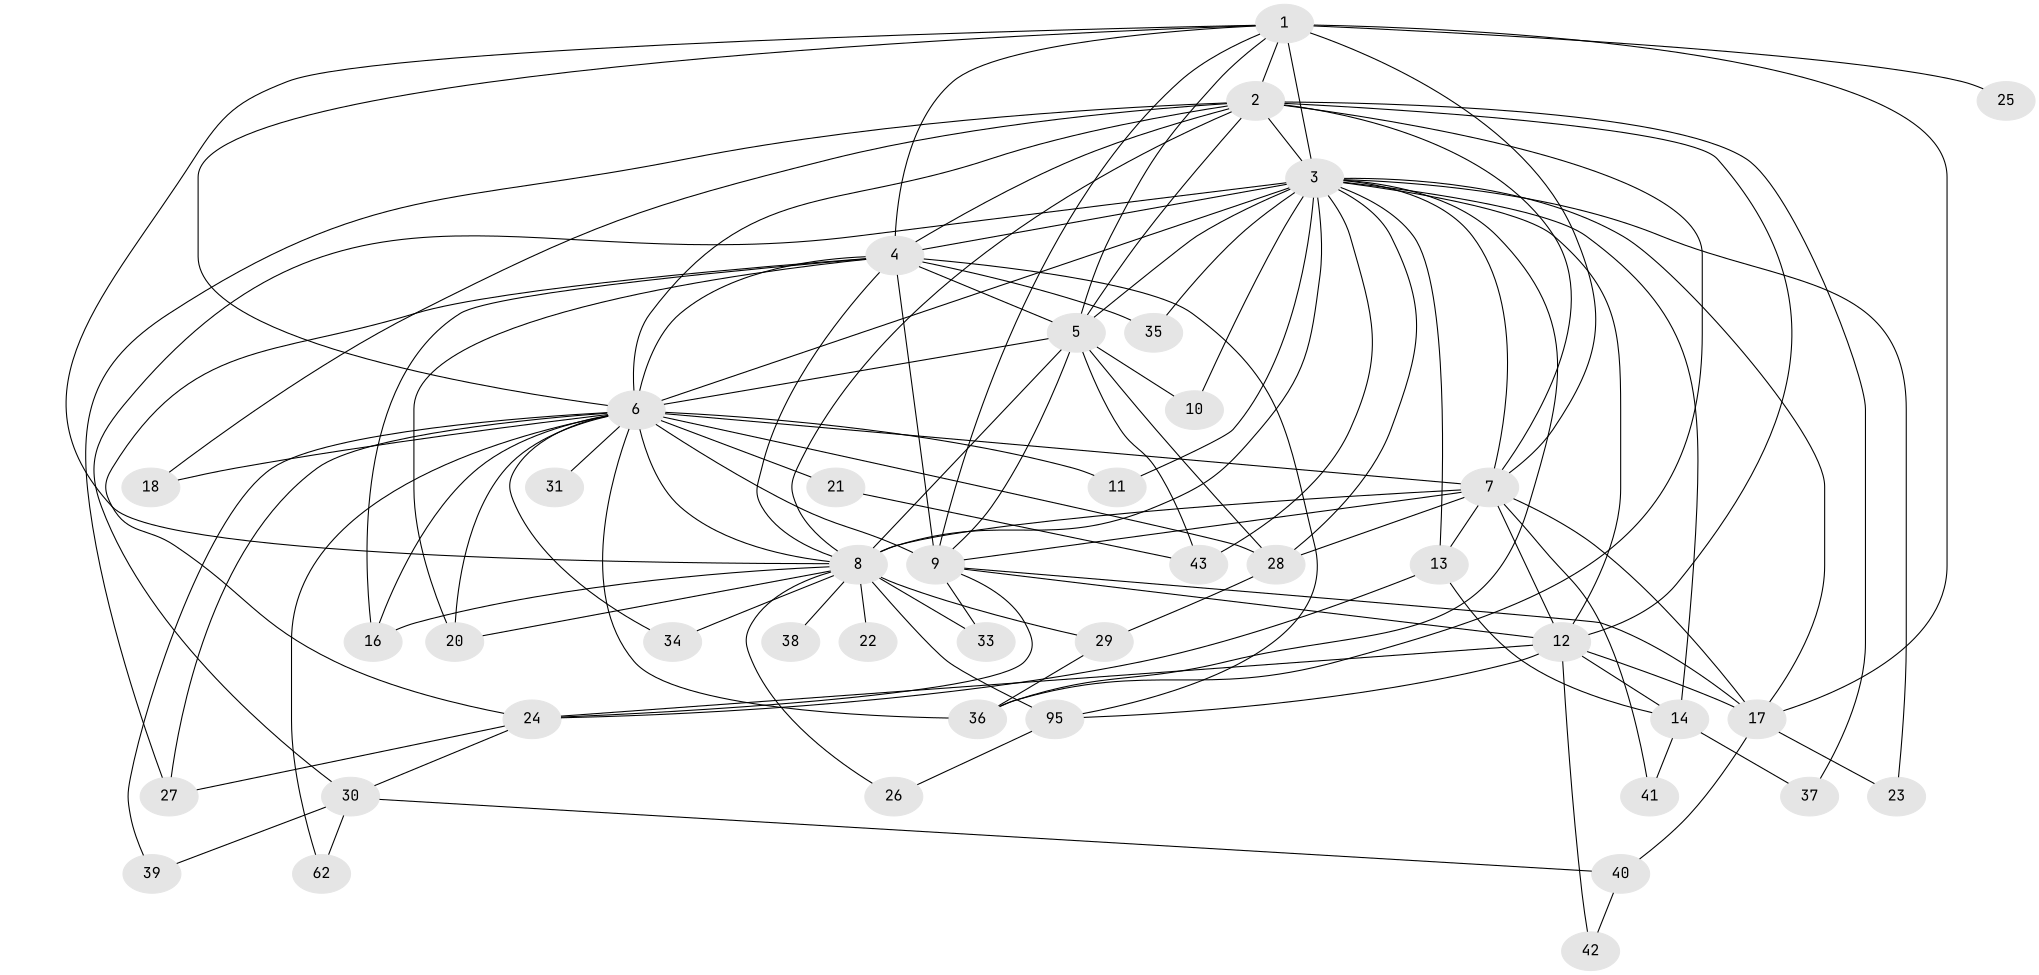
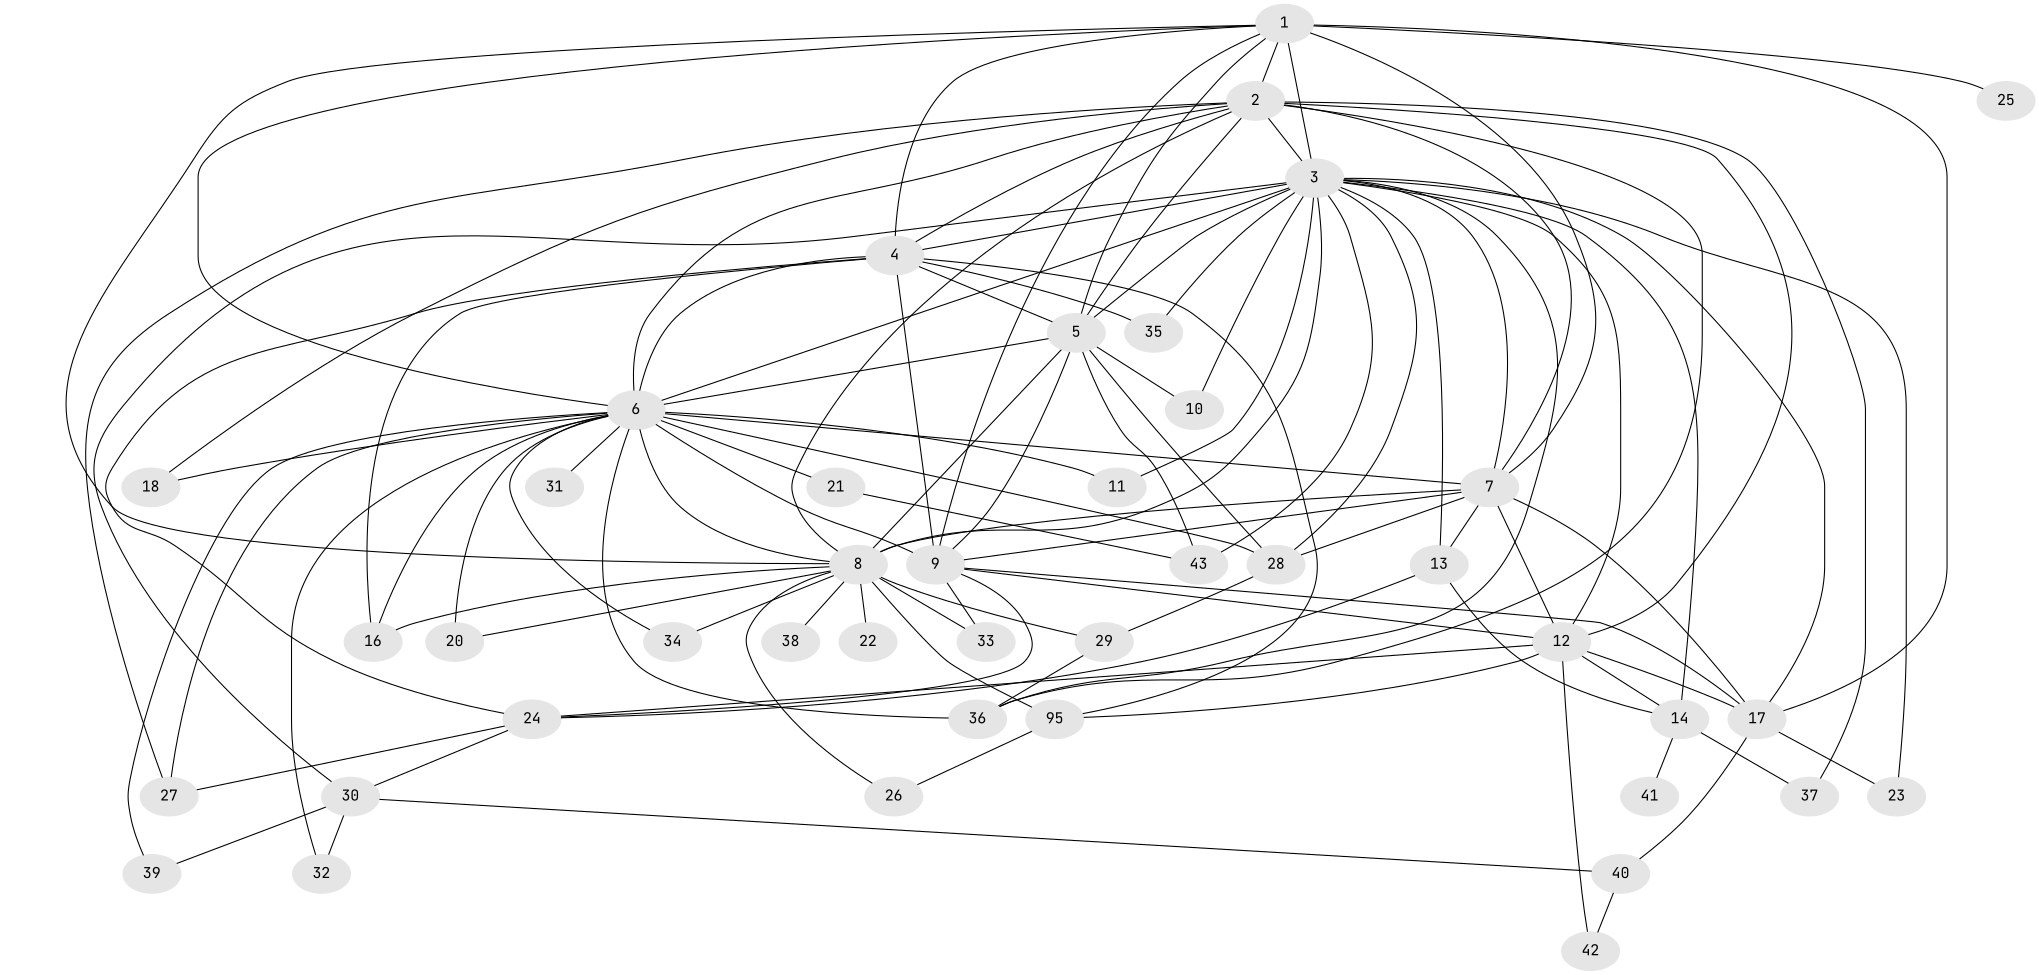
edge "4" -- "20": removed
edge "4" -- "8": removed
edge "7" -- "41": removed
node "62": label "62" -> "32"
